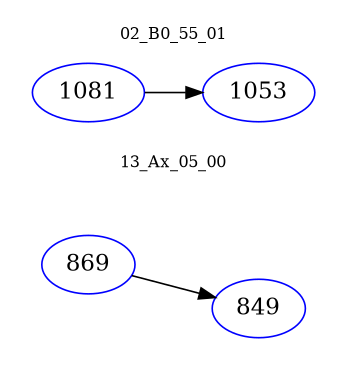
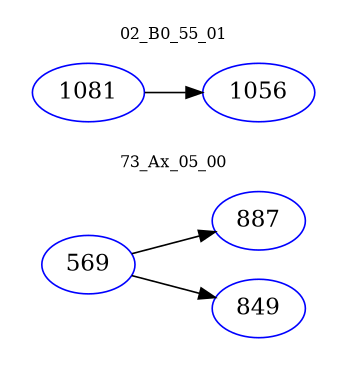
node "1053": label "1053" -> "1056"
cluster "13_Ax_05_00": label "13_Ax_05_00" -> "73_Ax_05_00"
node "887": added
node "869": label "869" -> "569"
